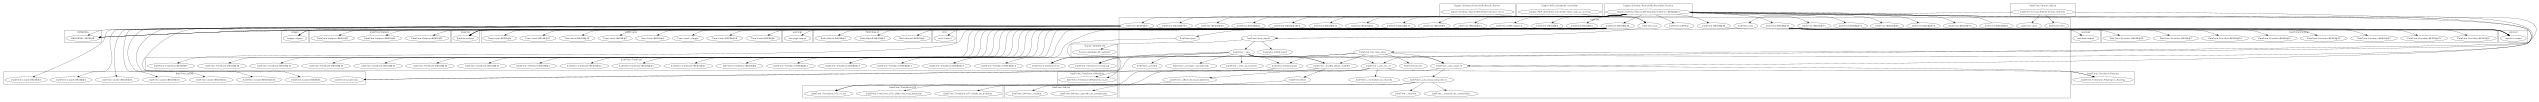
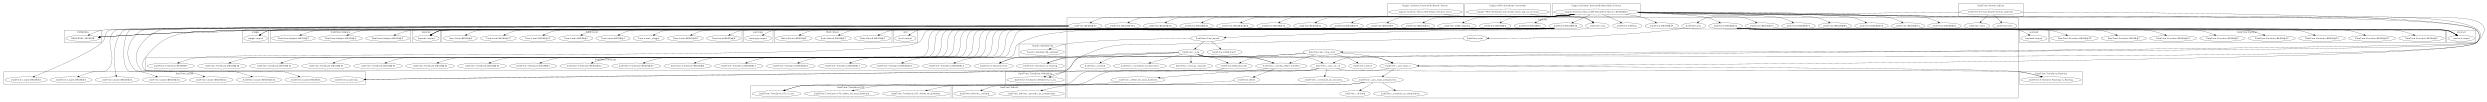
edge "DateTime::BEGIN@82" -> "Tapper::Schema::TestrunDB::ResultSet::Testrun::BEGIN@12": reversed
node "DateTime::TimeZone::BEGIN@27": removed
node "DateTime::_constant_nanoseconds": label "DateTime::_constant_nanoseconds" -> "DateTime::_normalize_nanoseconds"
